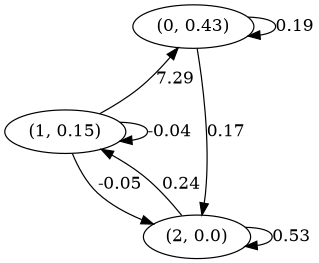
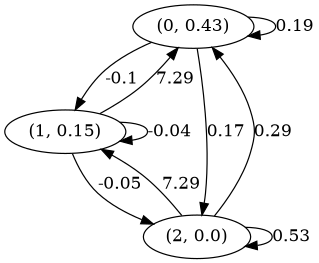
edge "(0, 0.43)" -> "(1, 0.15)": added, label "-0.1"
edge "(2, 0.0)" -> "(0, 0.43)": added, label "0.29"
edge "(2, 0.0)" -> "(1, 0.15)": label "0.24" -> "7.29"
